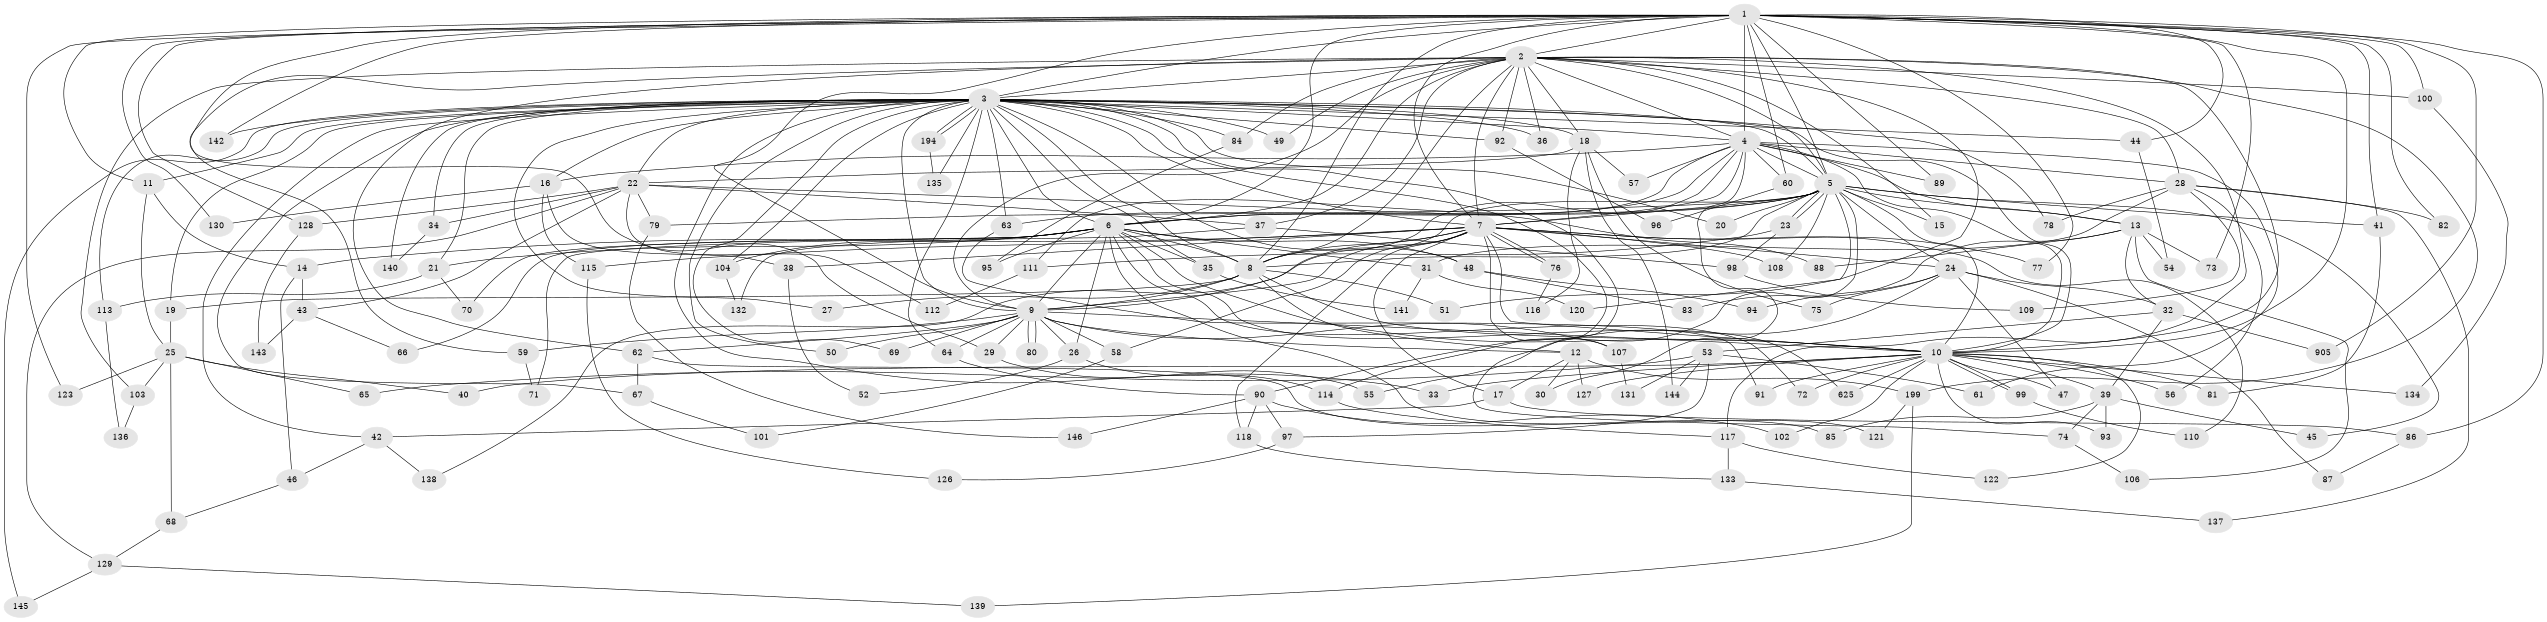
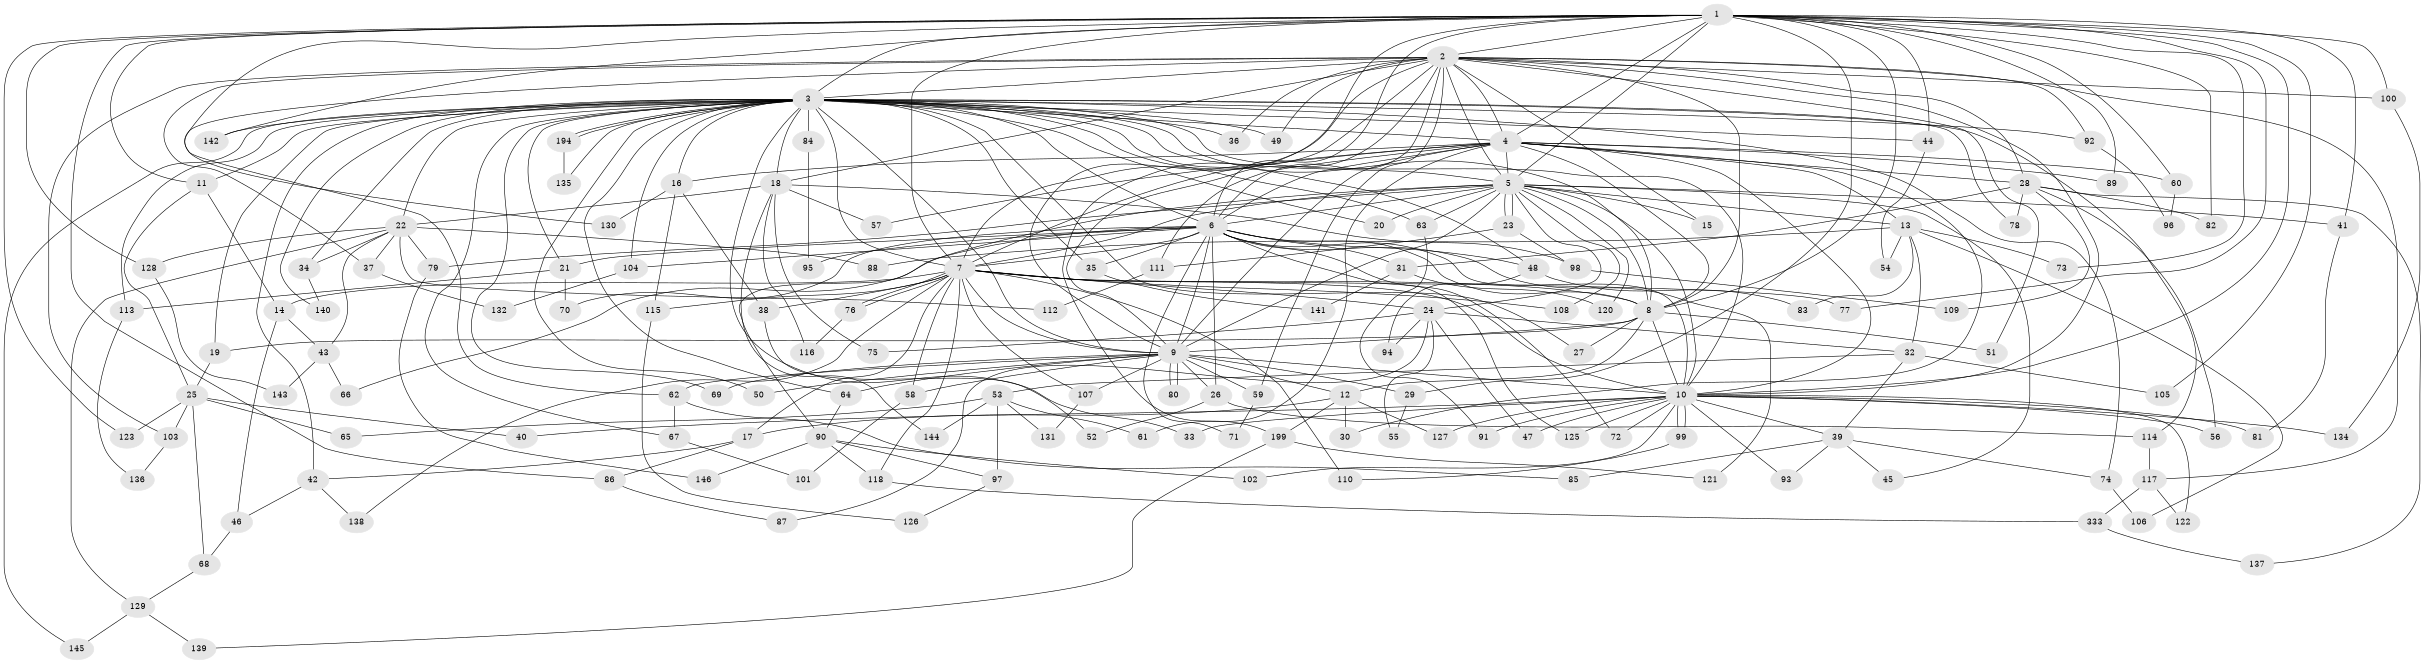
edge "2" -- "84": removed
edge "4" -- "9": added
edge "37" -- "98": now "18" -- "98"
edge "6" -- "7": added
node "905": label "905" -> "105"
node "625": label "625" -> "125"
node "133": label "133" -> "333"
